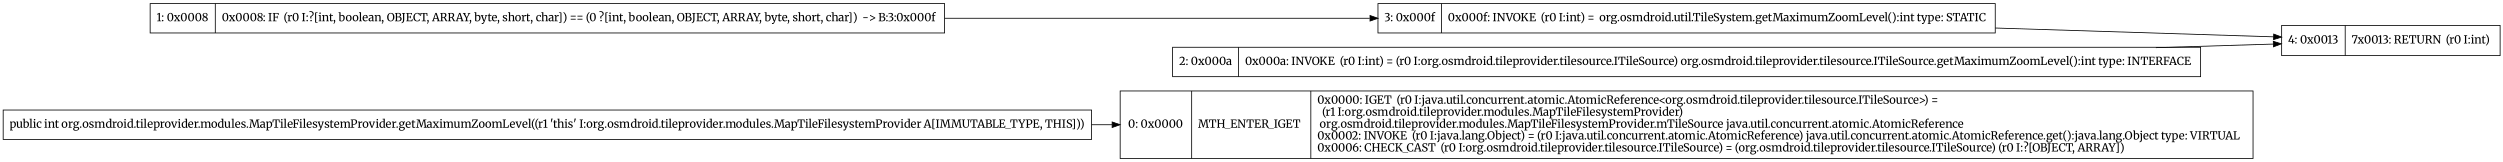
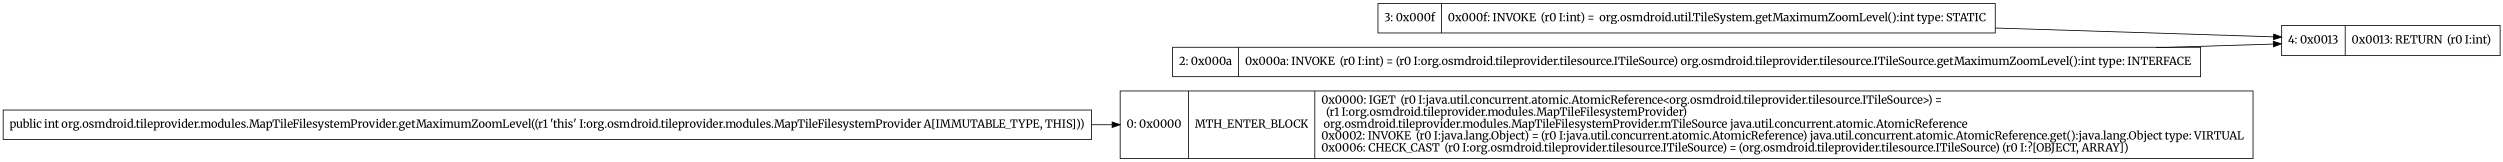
node "1: 0x0008": removed
node "4: 0x0013": text "7x0013: RETURN  (r0 I:int)" -> "0x0013: RETURN  (r0 I:int)"
node "0: 0x0000": text "MTH_ENTER_IGET" -> "MTH_ENTER_BLOCK"
